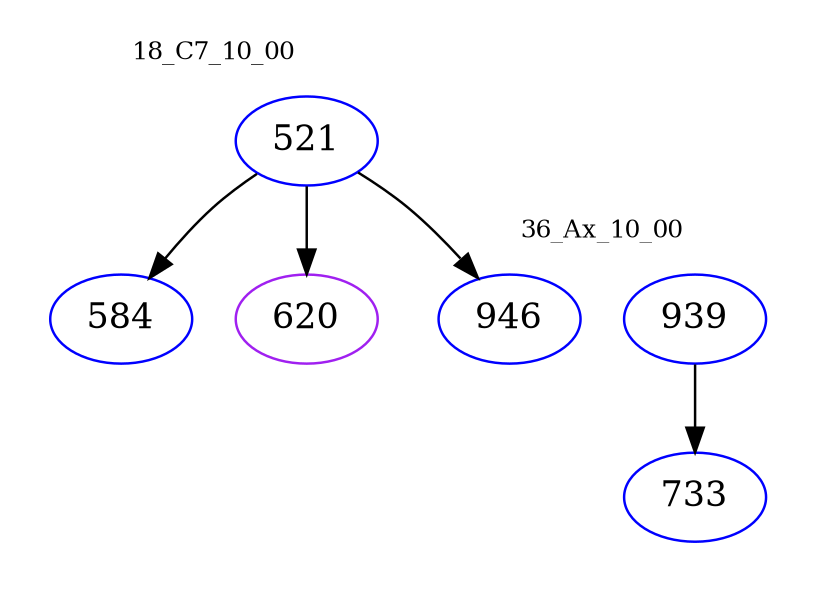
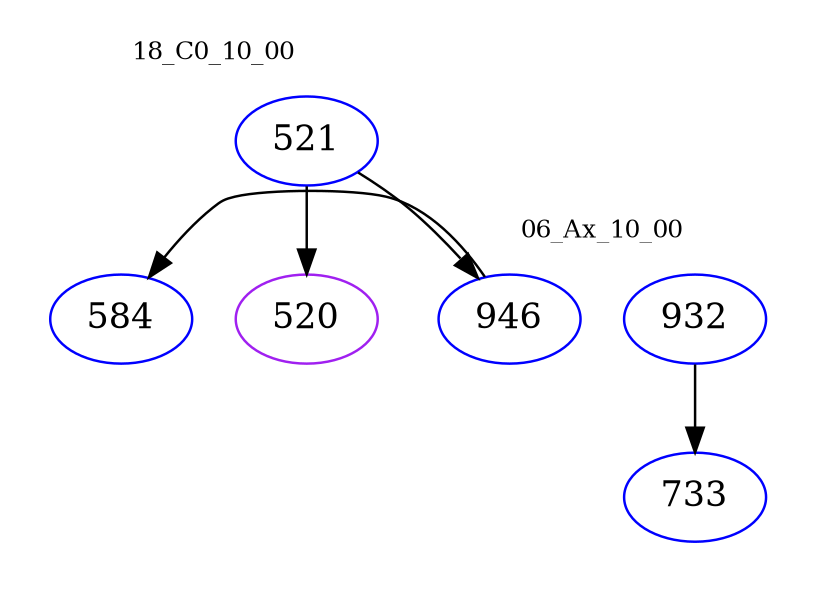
cluster "18_C7_10_00": label "18_C7_10_00" -> "18_C0_10_00"
edge "521" -> "584": now "946" -> "584"
cluster "36_Ax_10_00": label "36_Ax_10_00" -> "06_Ax_10_00"
node "620": label "620" -> "520"
node "939": label "939" -> "932"
